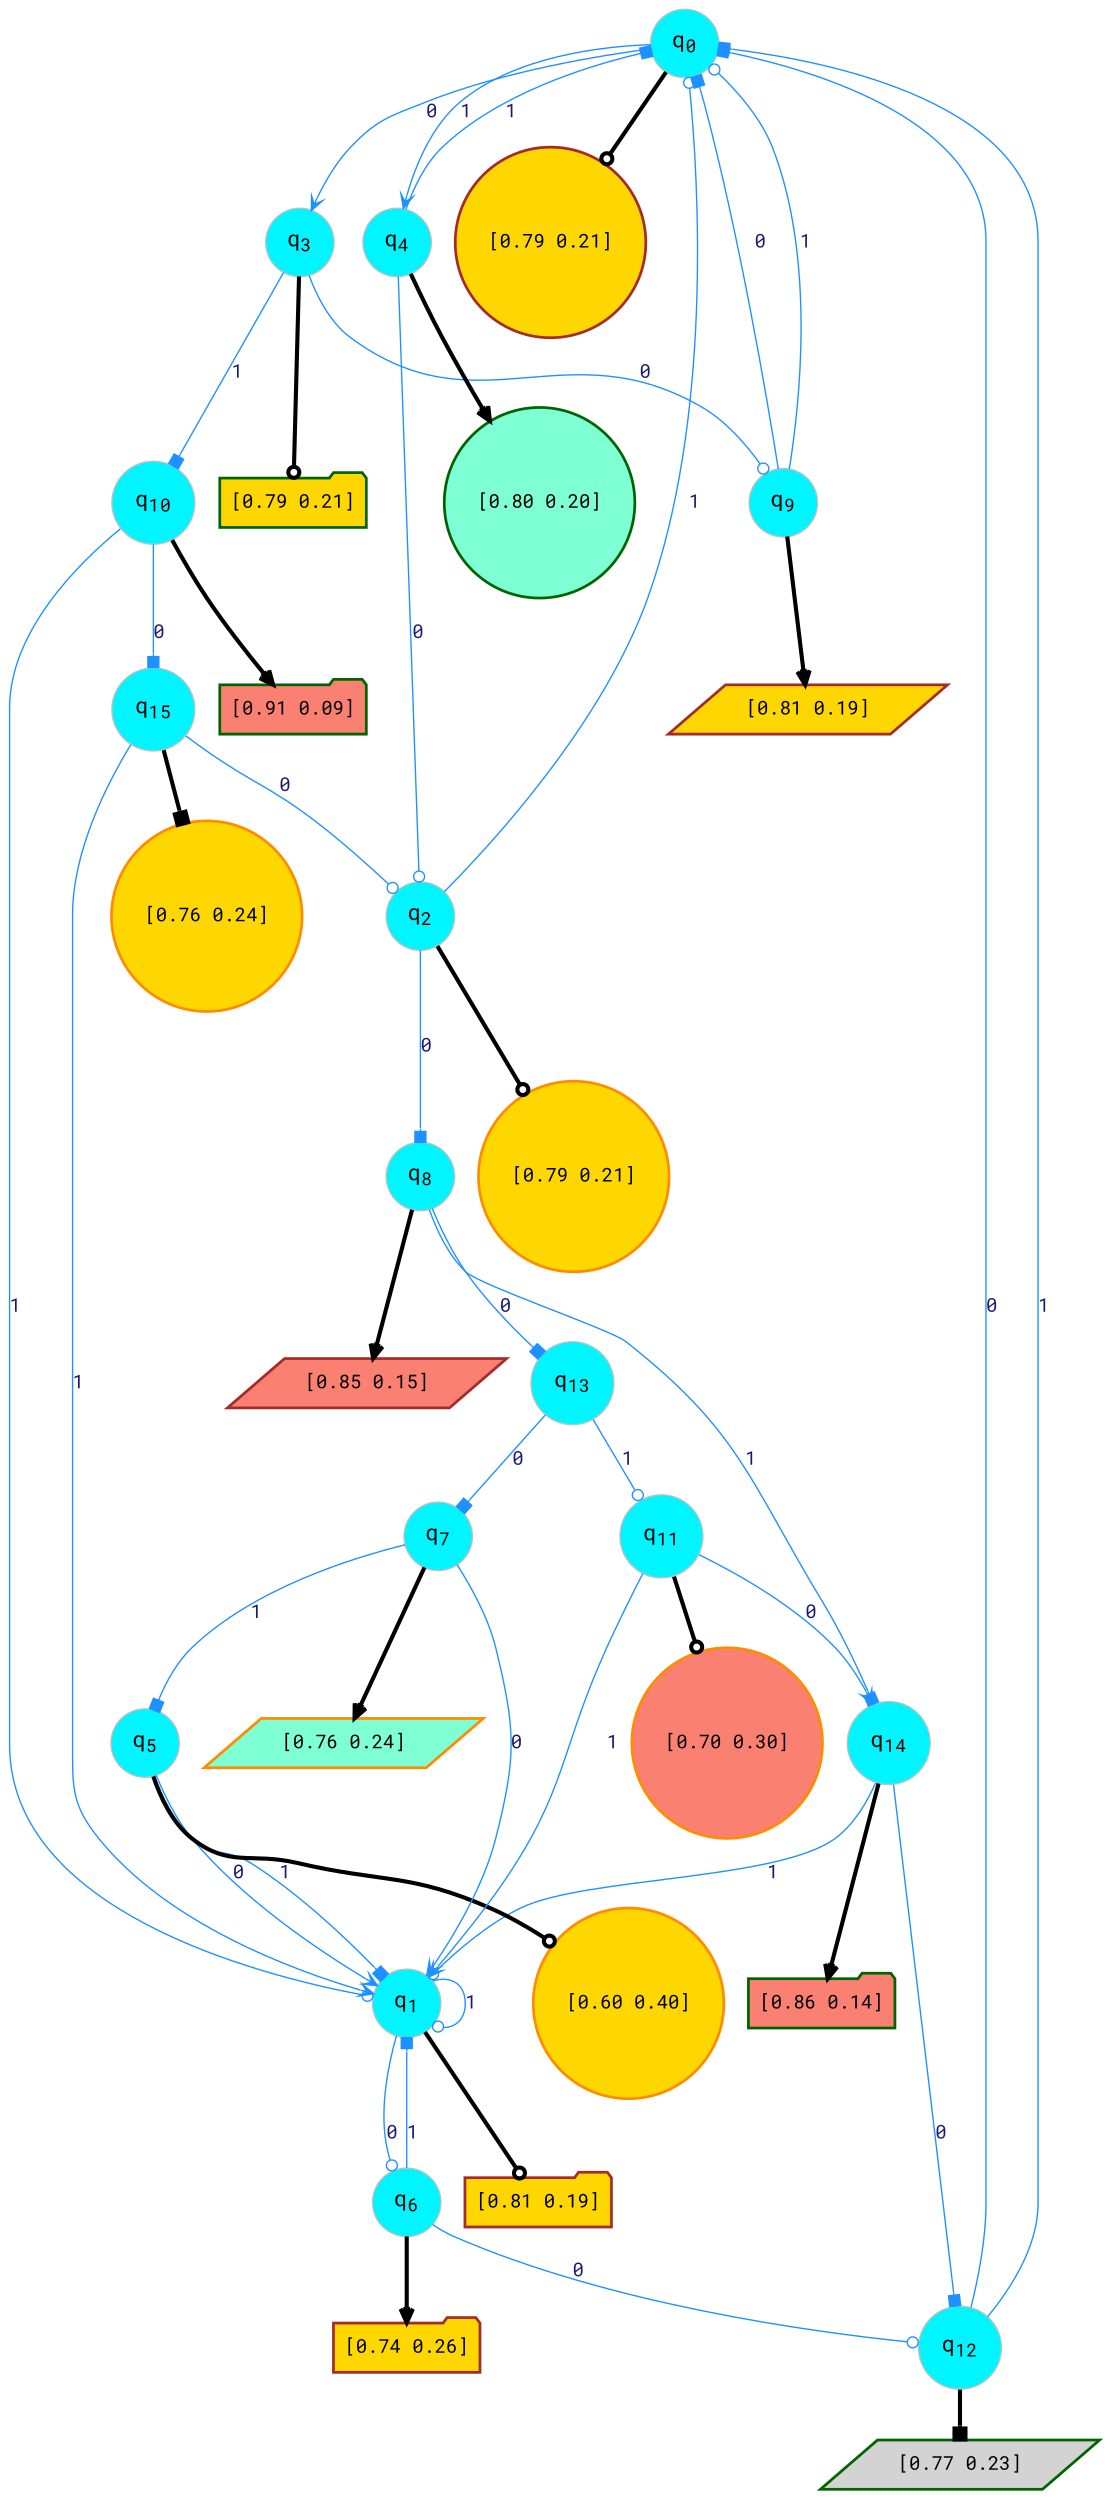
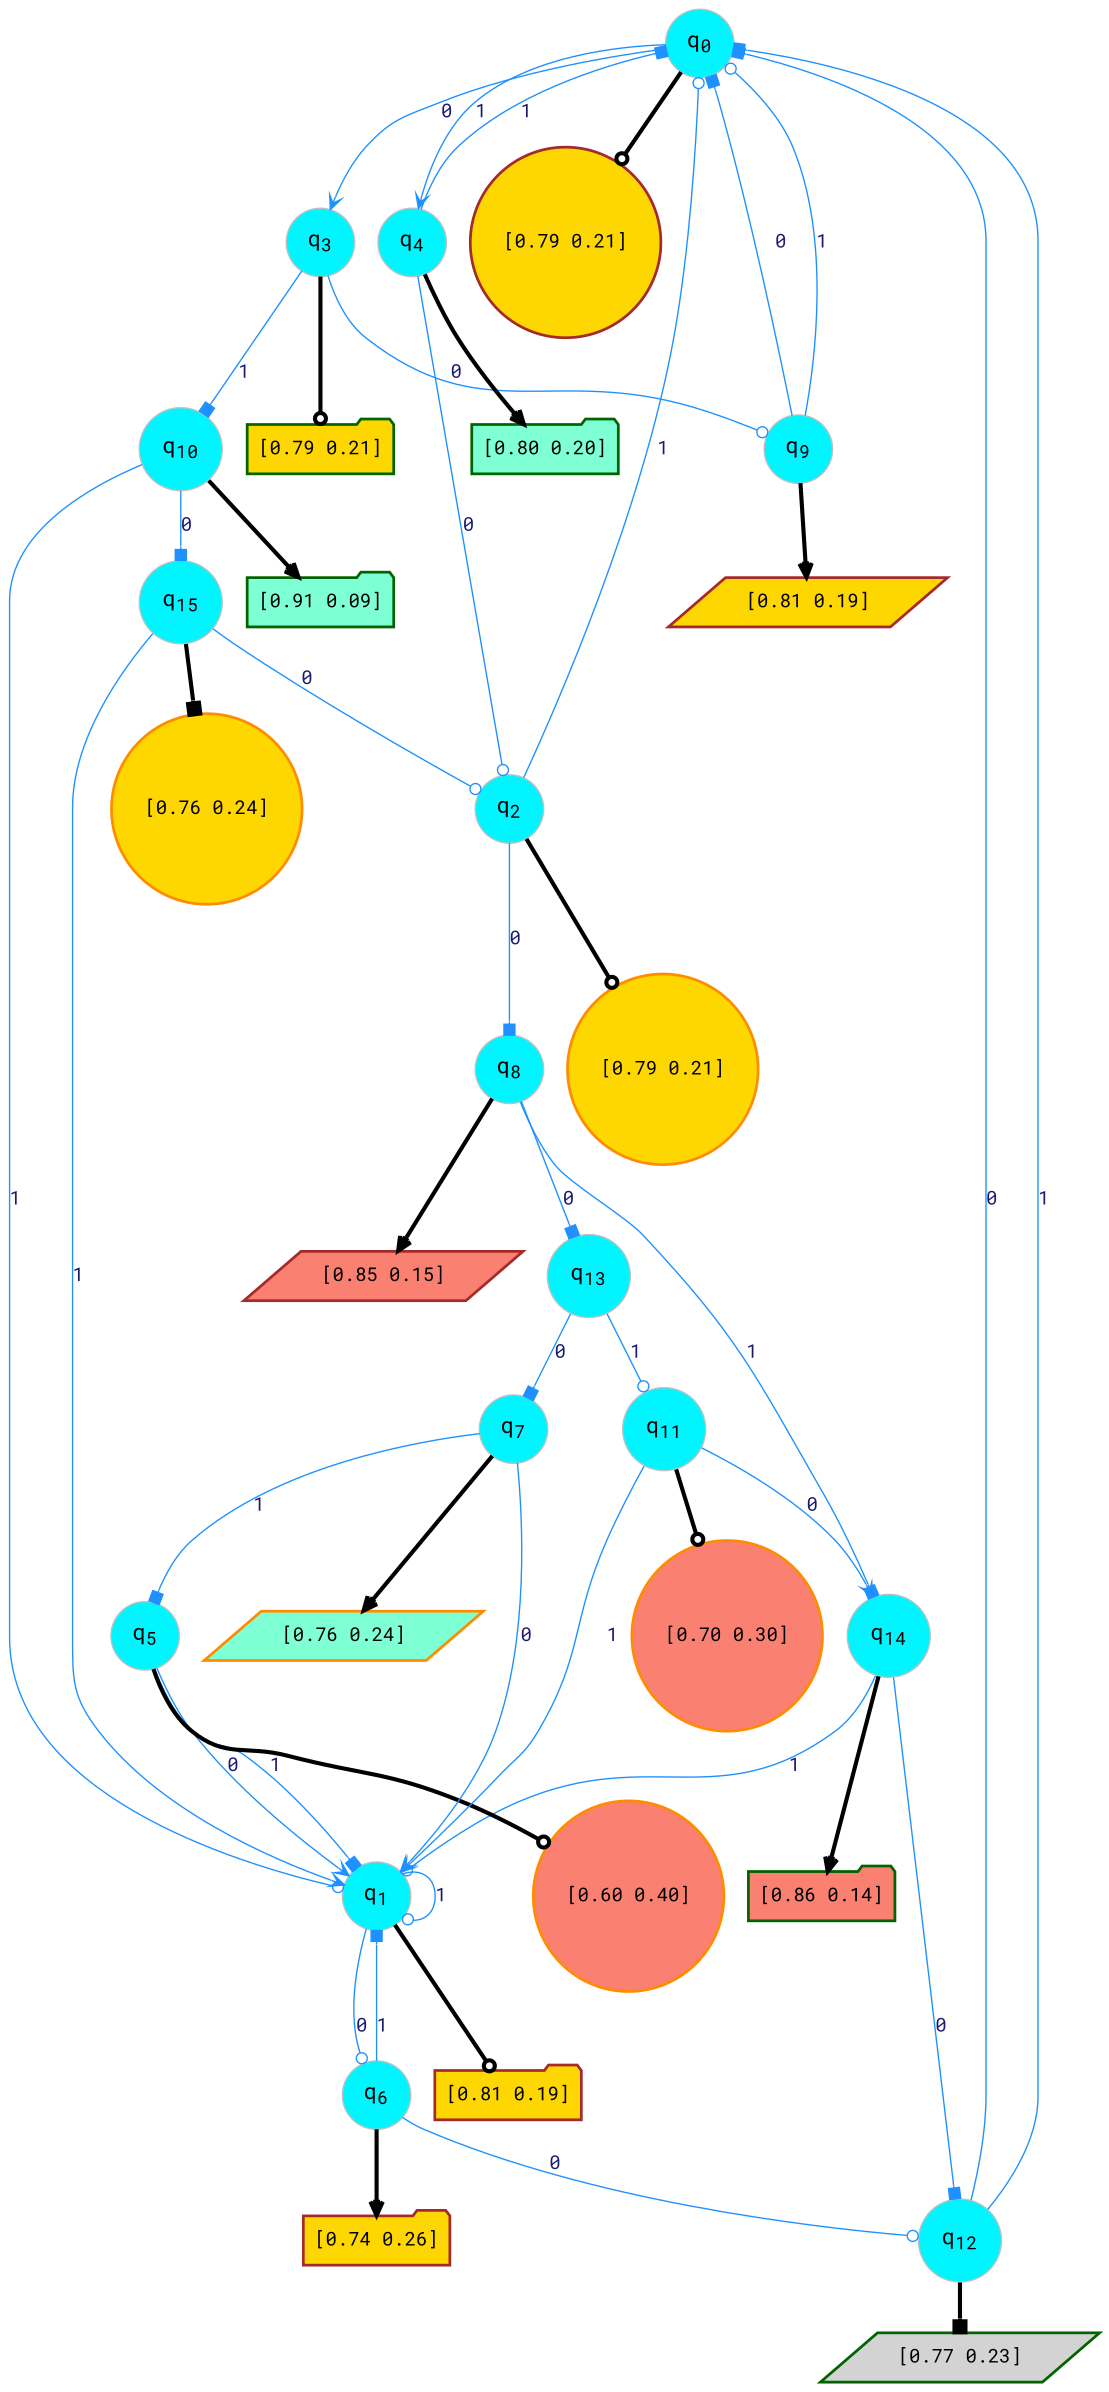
node "[0.80 0.20]": shape circle -> folder
node "[0.91 0.09]": fillcolor salmon -> aquamarine
node "[0.60 0.40]": fillcolor gold -> salmon
